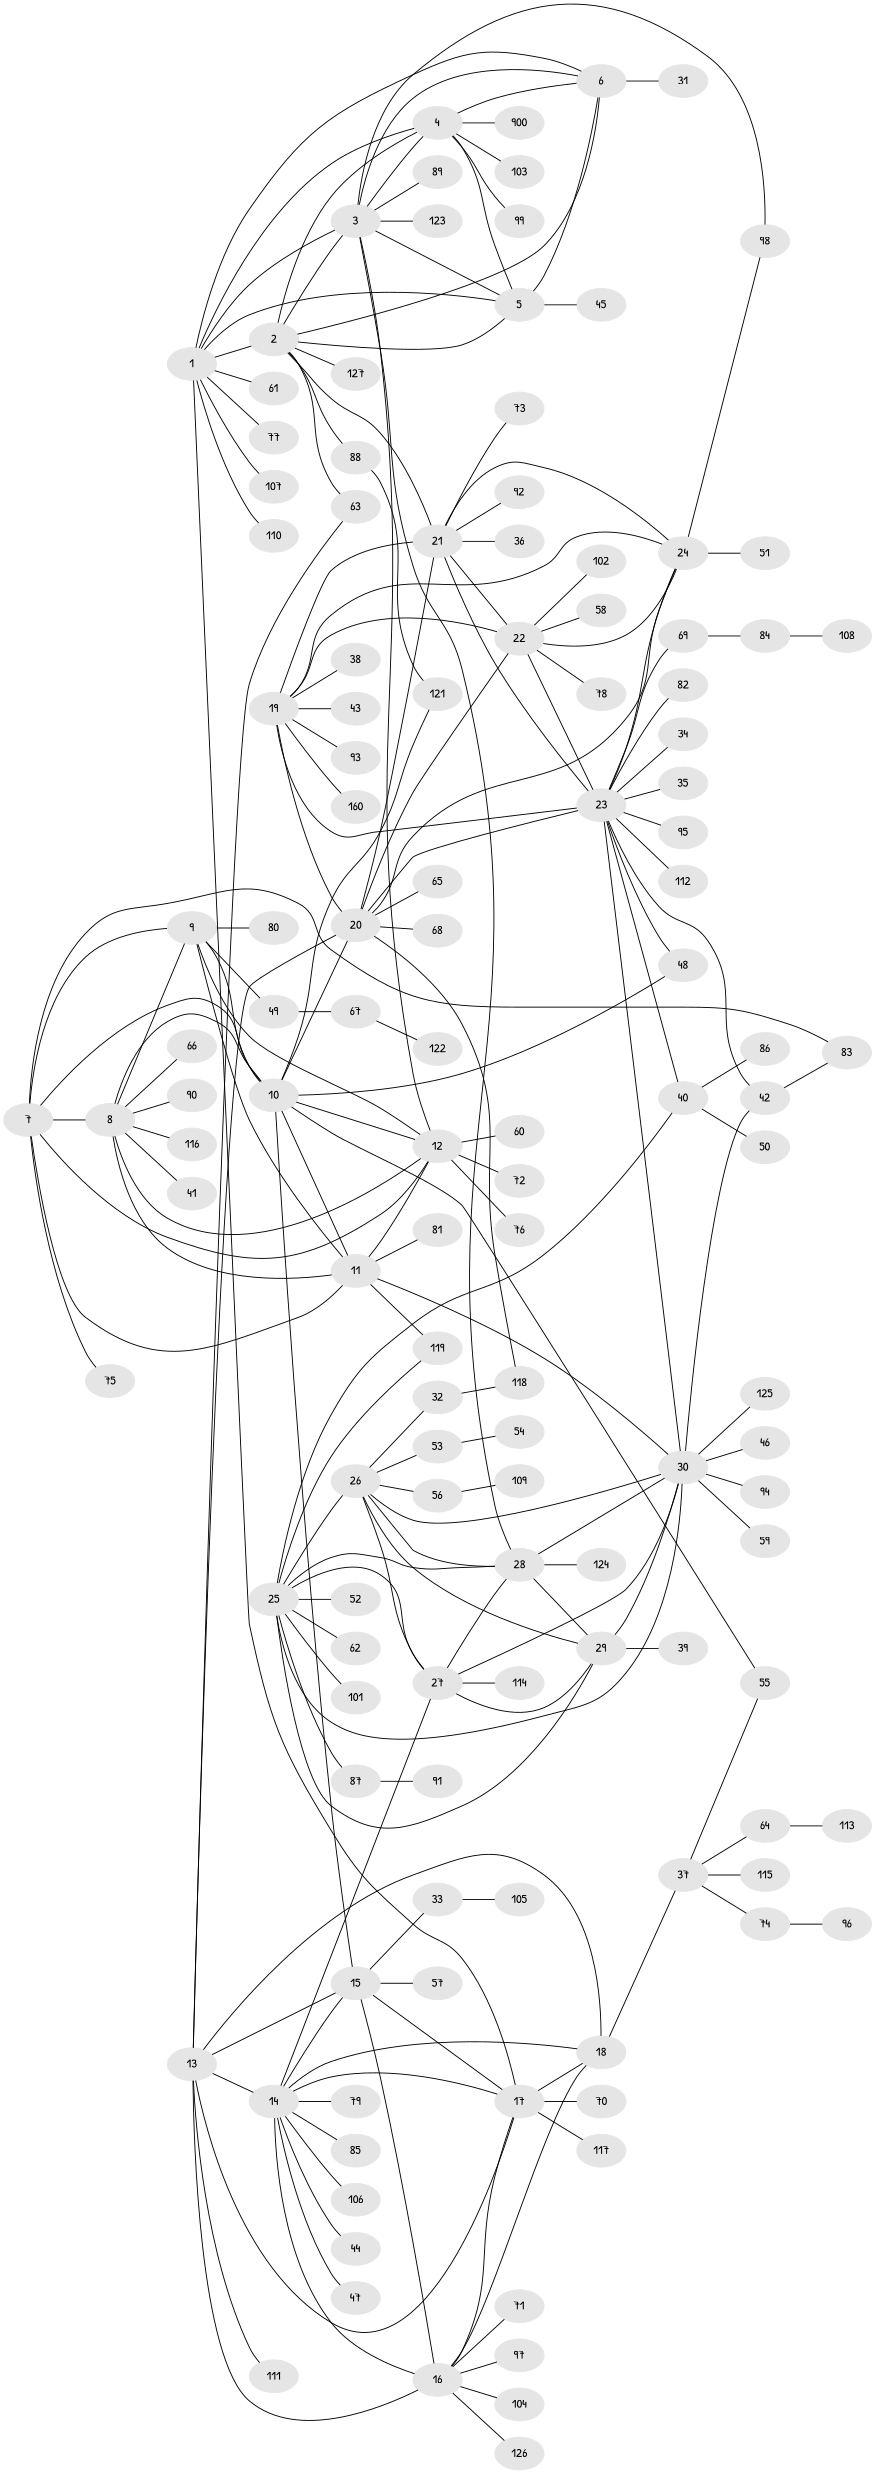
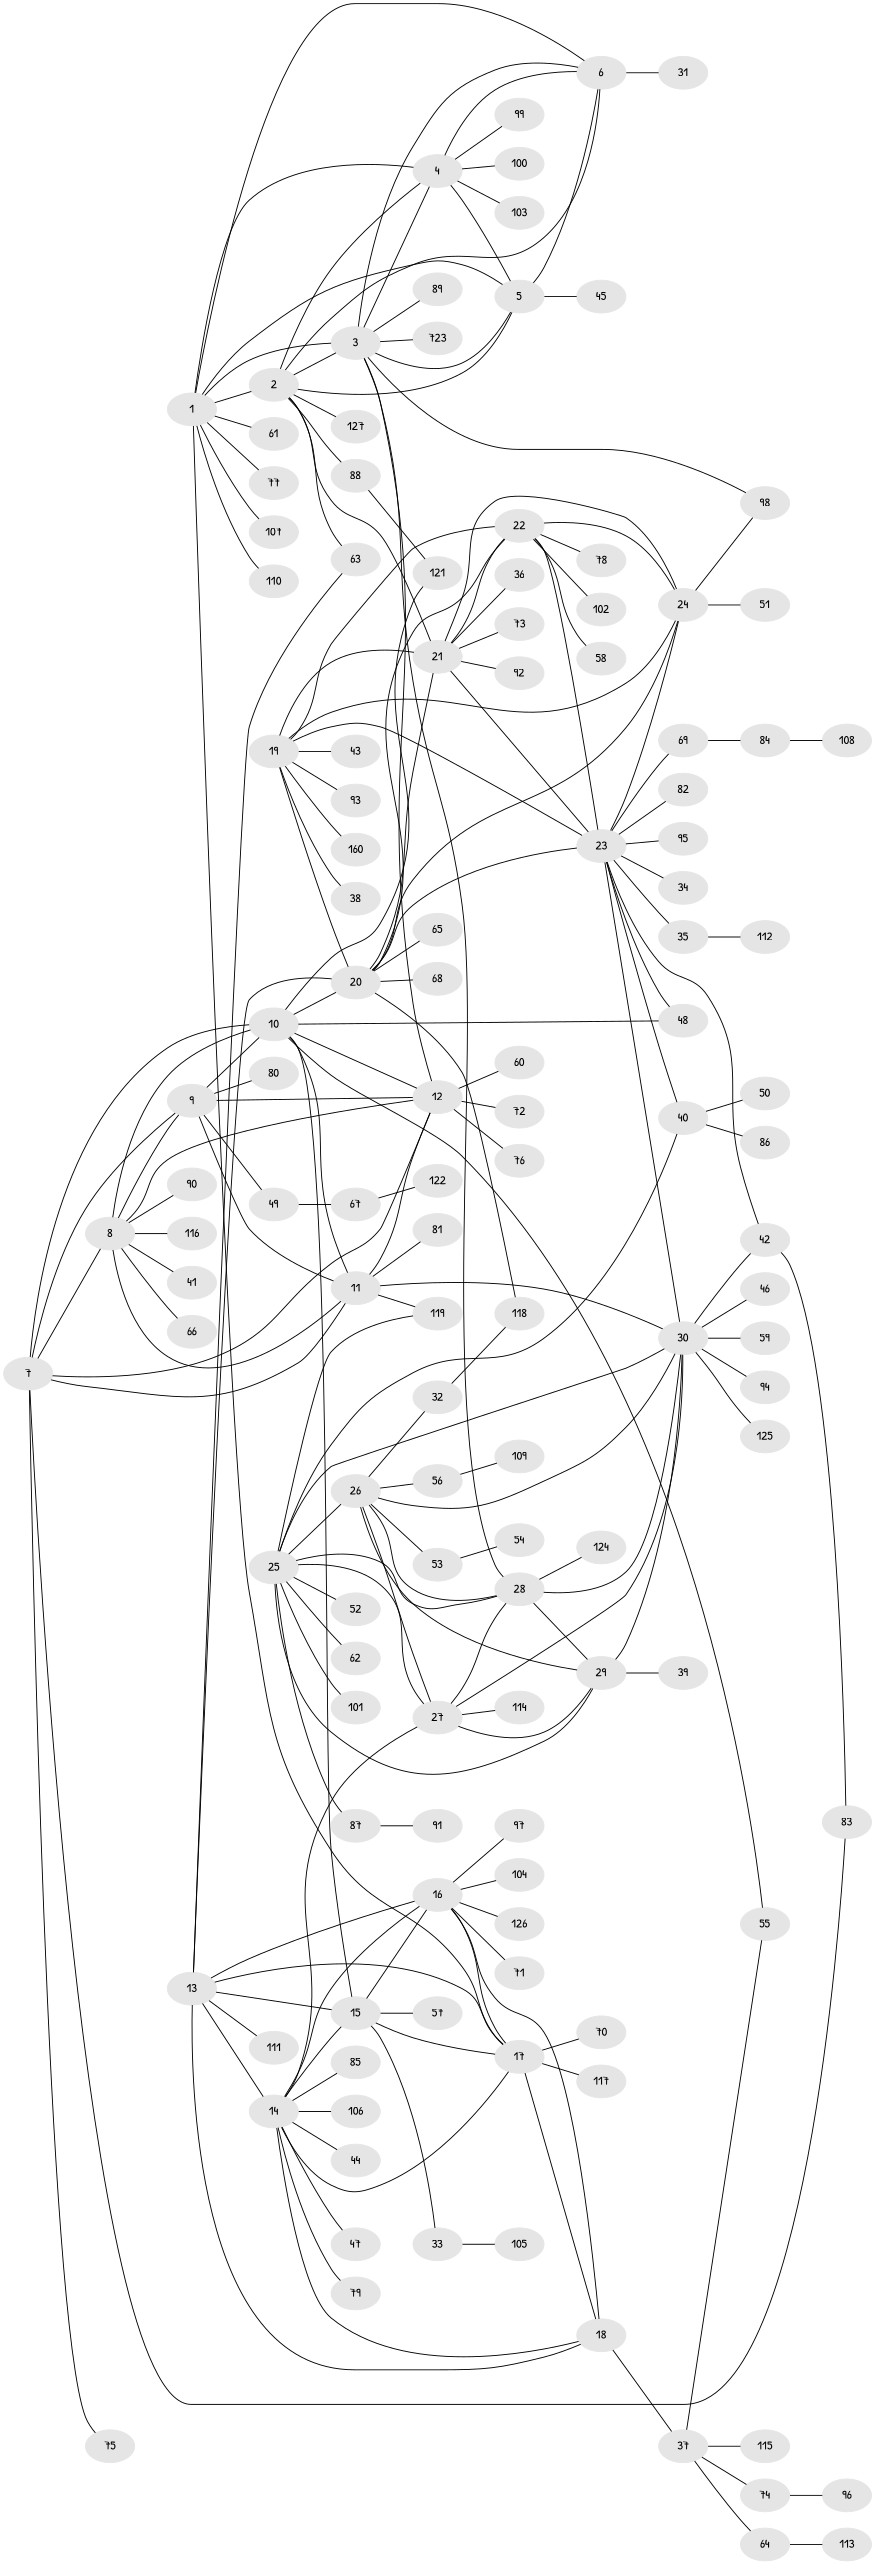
node "900": label "900" -> "100"
node "123": label "123" -> "723"
edge "23" -- "112": now "35" -- "112"
